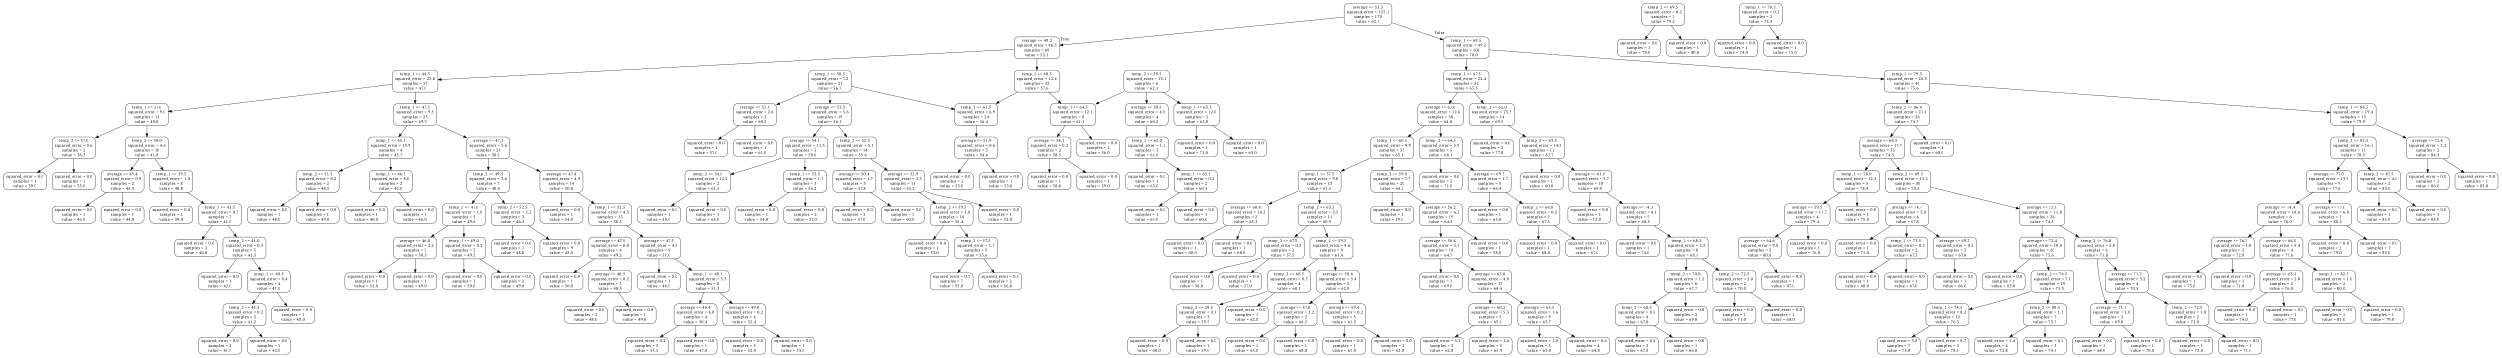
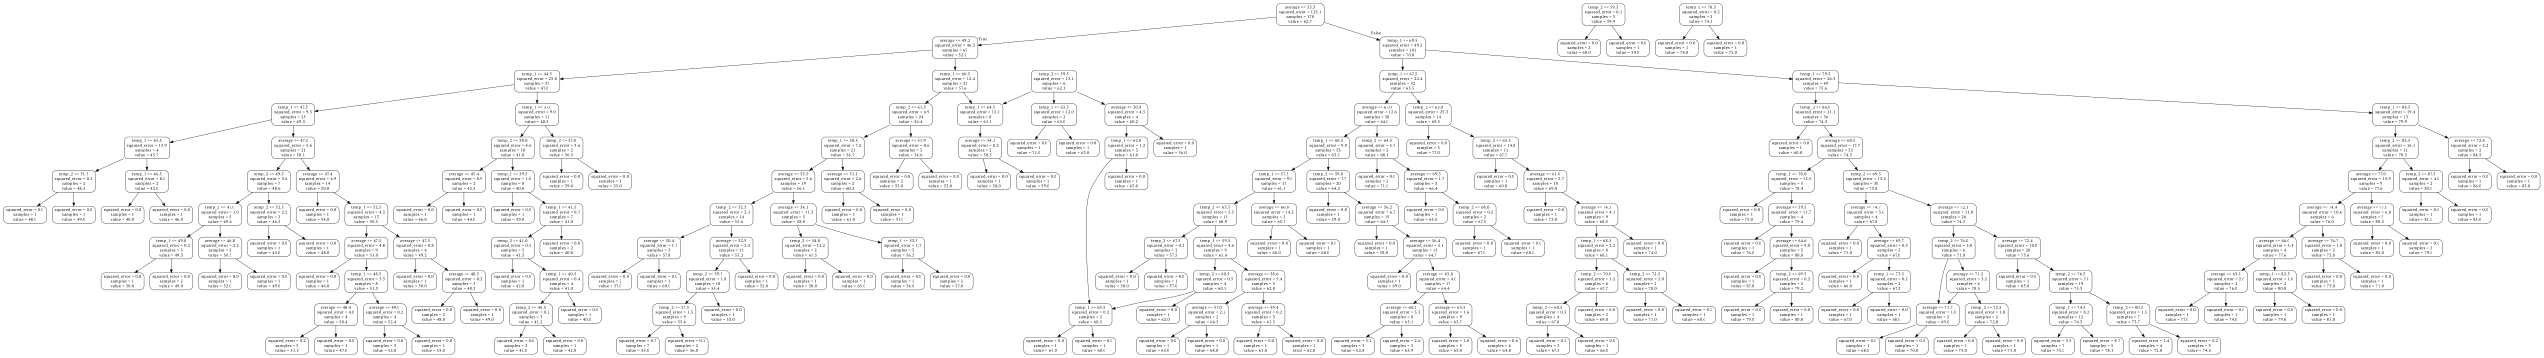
edge "temp_1 <= 58.5 squared_error = 7.2 samples = 21 value = 56.7" -> "temp_2 <= 61.5 squared_error = 6.9 samples = 24 value = 56.4": reversed
edge "temp_1 <= 64.5 squared_error = 12.1 samples = 8 value = 61.1" -> "squared_error = 0.0 samples = 1 value = 56.0": now "average <= 50.8 squared_error = 4.5 samples = 4 value = 60.2" -> "squared_error = 0.0 samples = 1 value = 56.0"
edge "average <= 74.7 squared_error = 3.0 samples = 4 value = 67.8" -> "temp_1 <= 73.5 squared_error = 0.2 samples = 2 value = 67.3": now "average <= 69.7 squared_error = 0.5 samples = 3 value = 67.0" -> "temp_1 <= 73.5 squared_error = 0.2 samples = 2 value = 67.3"
node "squared_error = 0.0 samples = 9 value = 45.0": label "squared_error = 0.0 samples = 9 value = 45.0" -> "squared_error = 0.0 samples = 1 value = 45.0"
edge "average <= 64.6 squared_error = 9.8 samples = 3 value = 80.8" -> "temp_2 <= 69.5 squared_error = 0.2 samples = 2 value = 79.2": added
edge "temp_2 <= 60.5 squared_error = 0.5 samples = 4 value = 60.1" -> "temp_2 <= 59.5 squared_error = 0.1 samples = 3 value = 59.9": now "temp_2 <= 60.5 squared_error = 0.5 samples = 4 value = 60.1" -> "temp_1 <= 63.5 squared_error = 0.2 samples = 2 value = 60.5"
